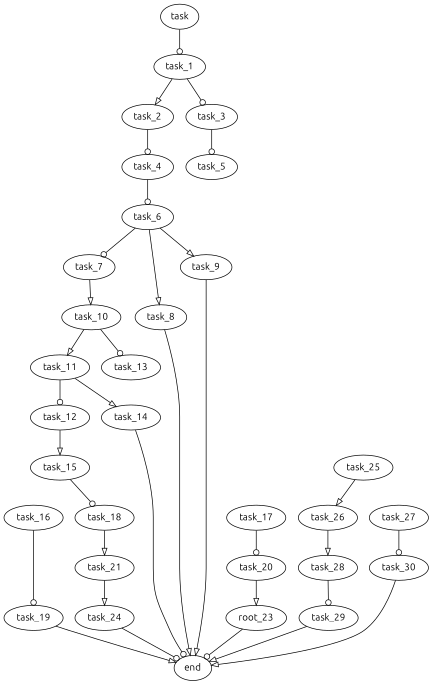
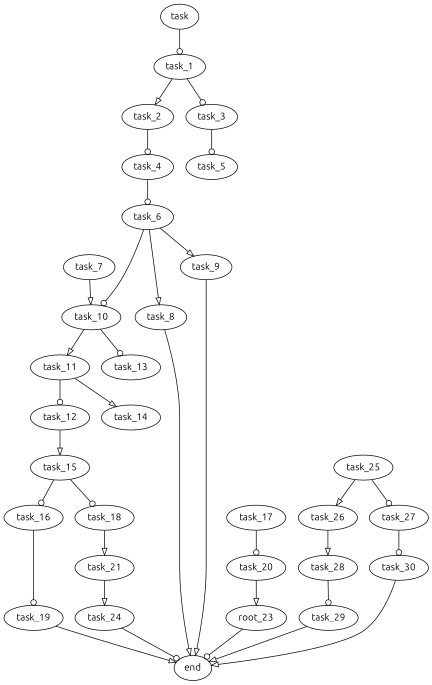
edge "task_6" -> "task_7": now "task_6" -> "task_10"
edge "task_15" -> "task_16": added
edge "task_25" -> "task_27": added
edge "task_14" -> "end": removed
